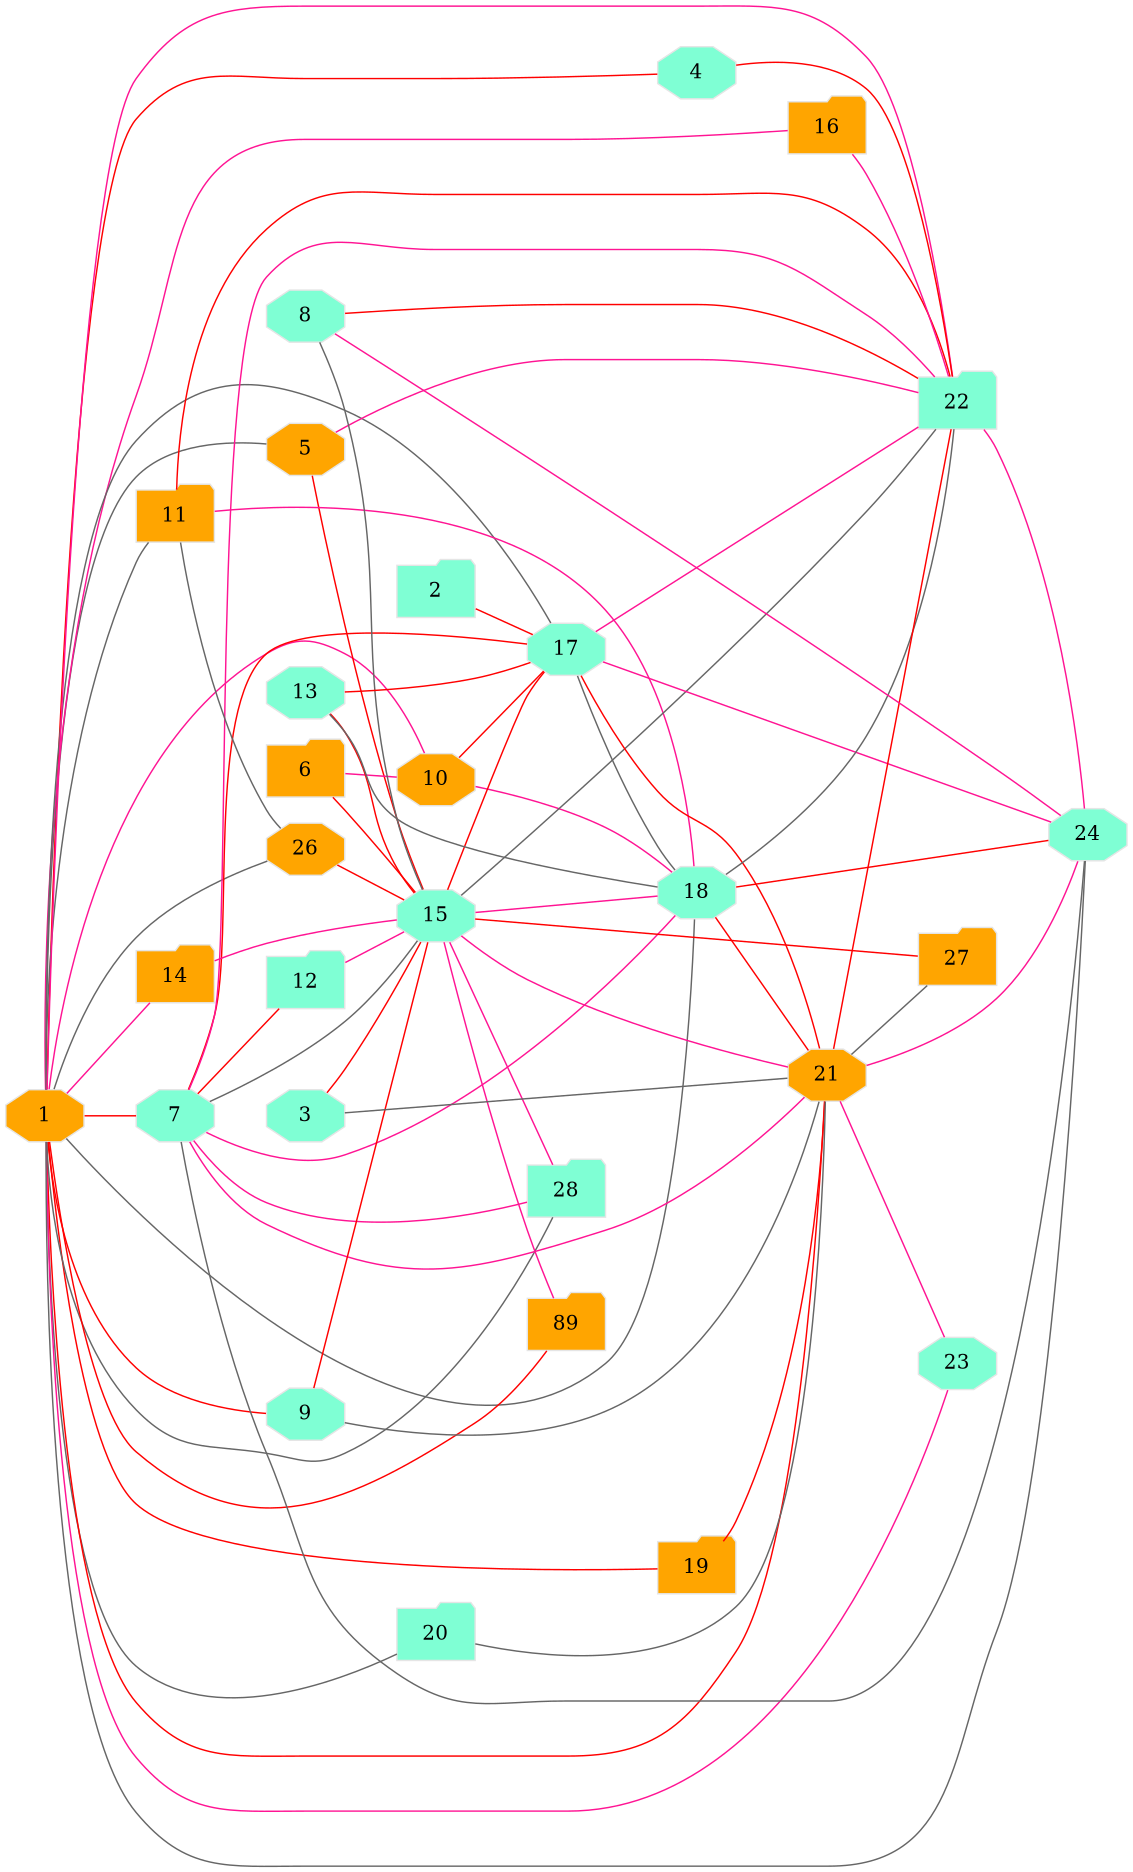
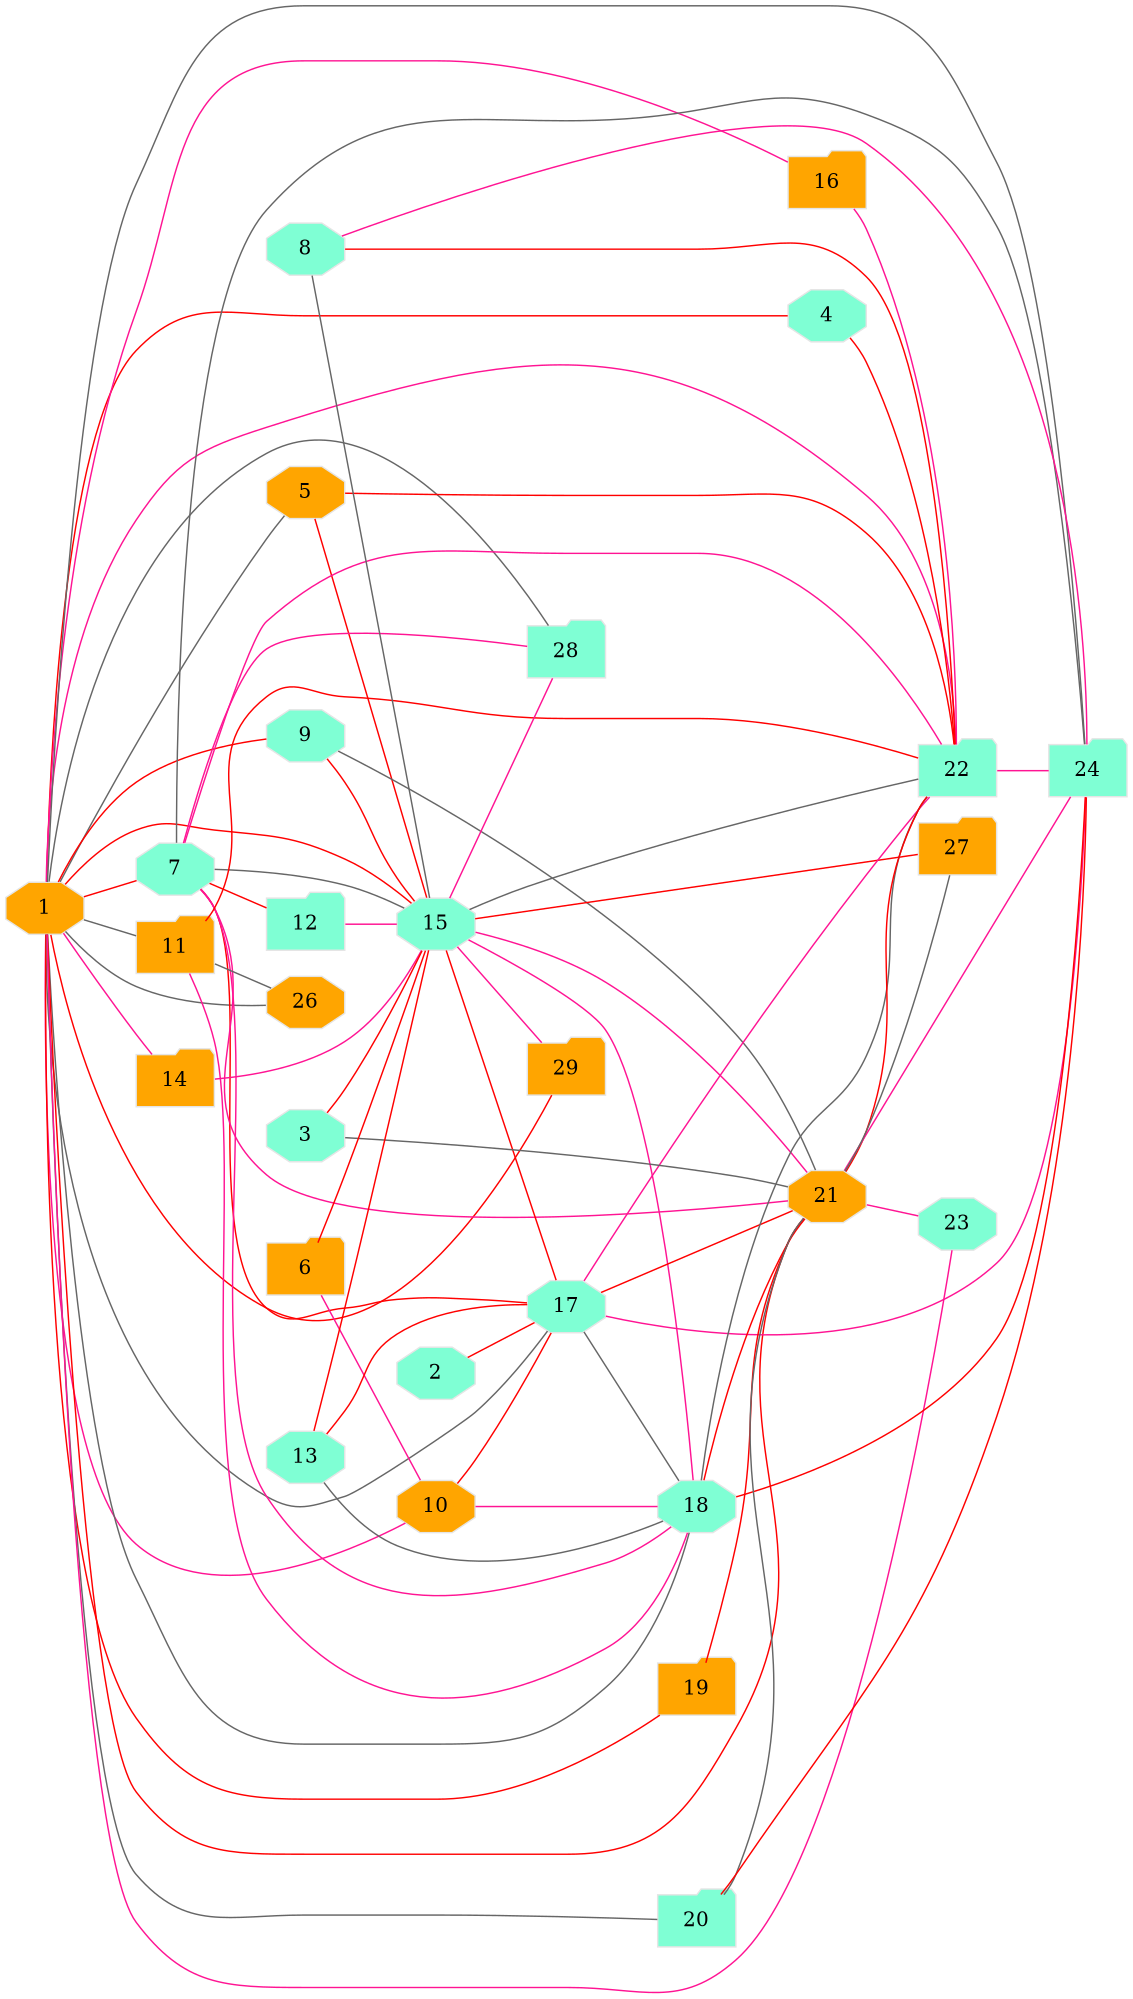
edge "22" -- "5": color deeppink -> red
node "2": shape folder -> octagon
node "24": shape octagon -> folder
edge "26" -- "15": now "1" -- "15"
node "89": label "89" -> "29"
edge "24" -- "20": added
